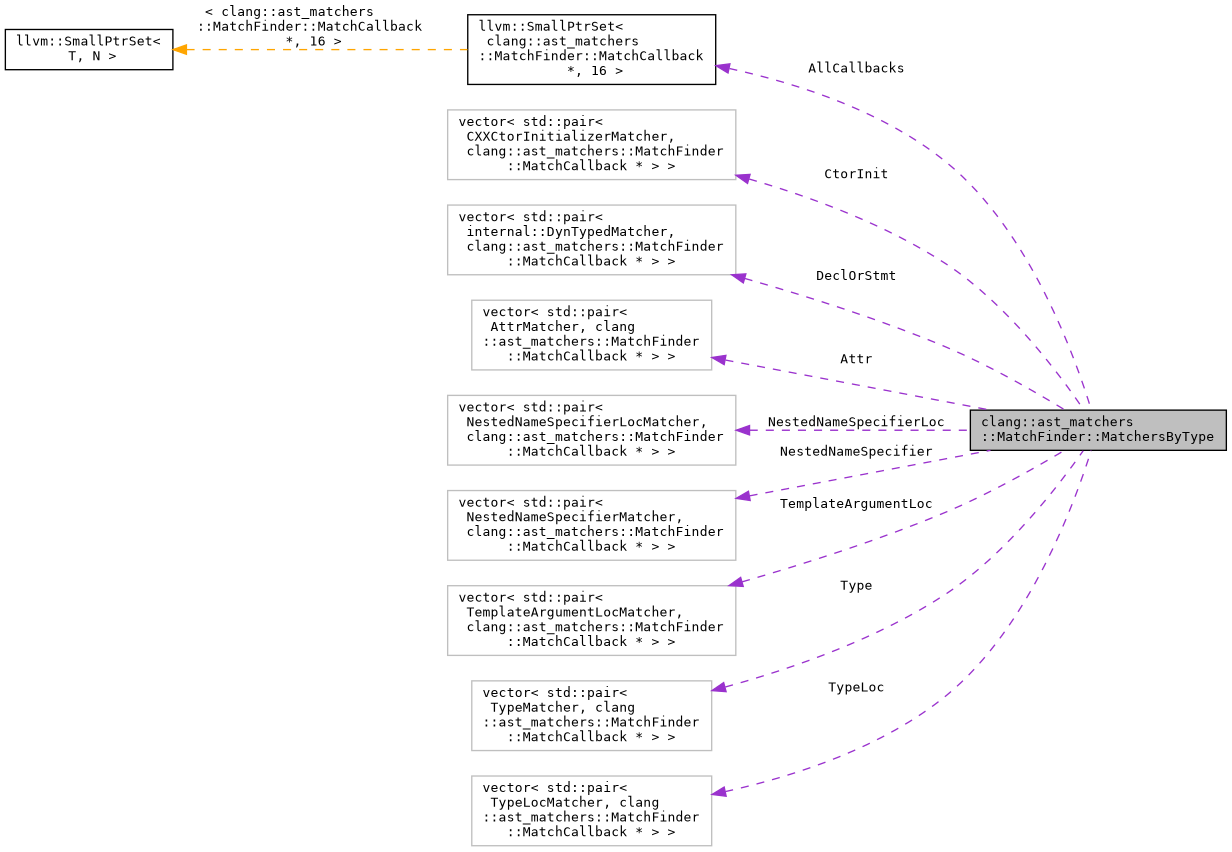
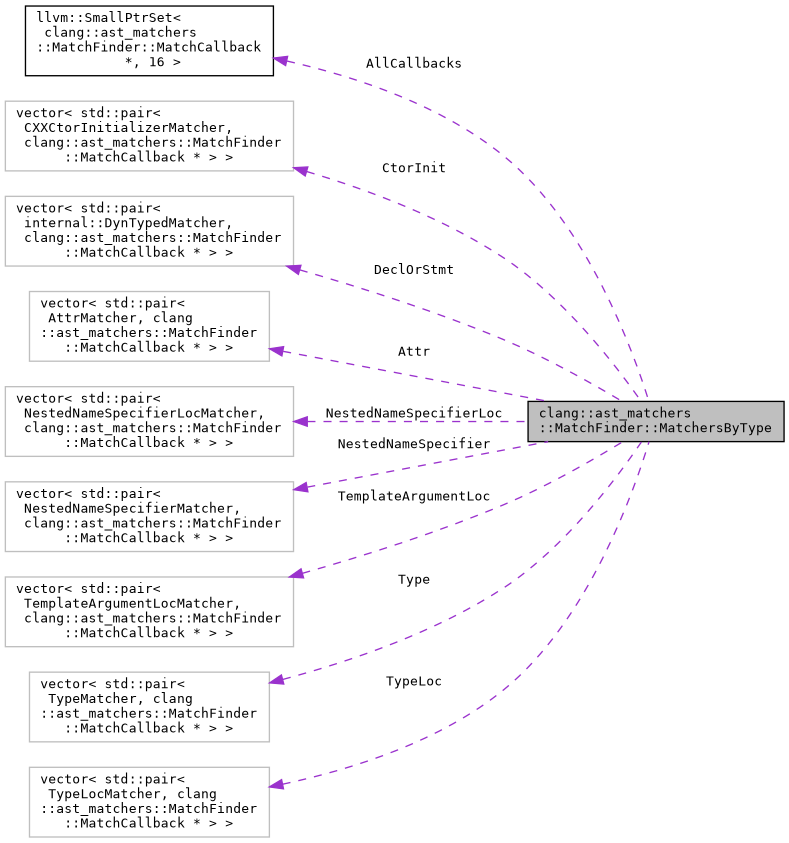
node "llvm::SmallPtrSet< T, N >": removed
